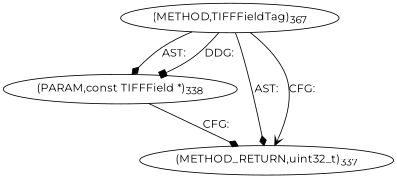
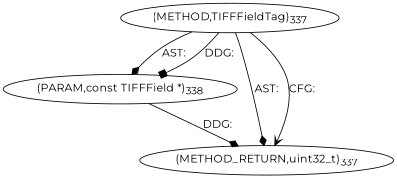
node "(METHOD,TIFFFieldTag)": text "367" -> "337"
edge "(PARAM,const TIFFField *)" -> "(METHOD_RETURN,uint32_t)": label "CFG: " -> "DDG: "
